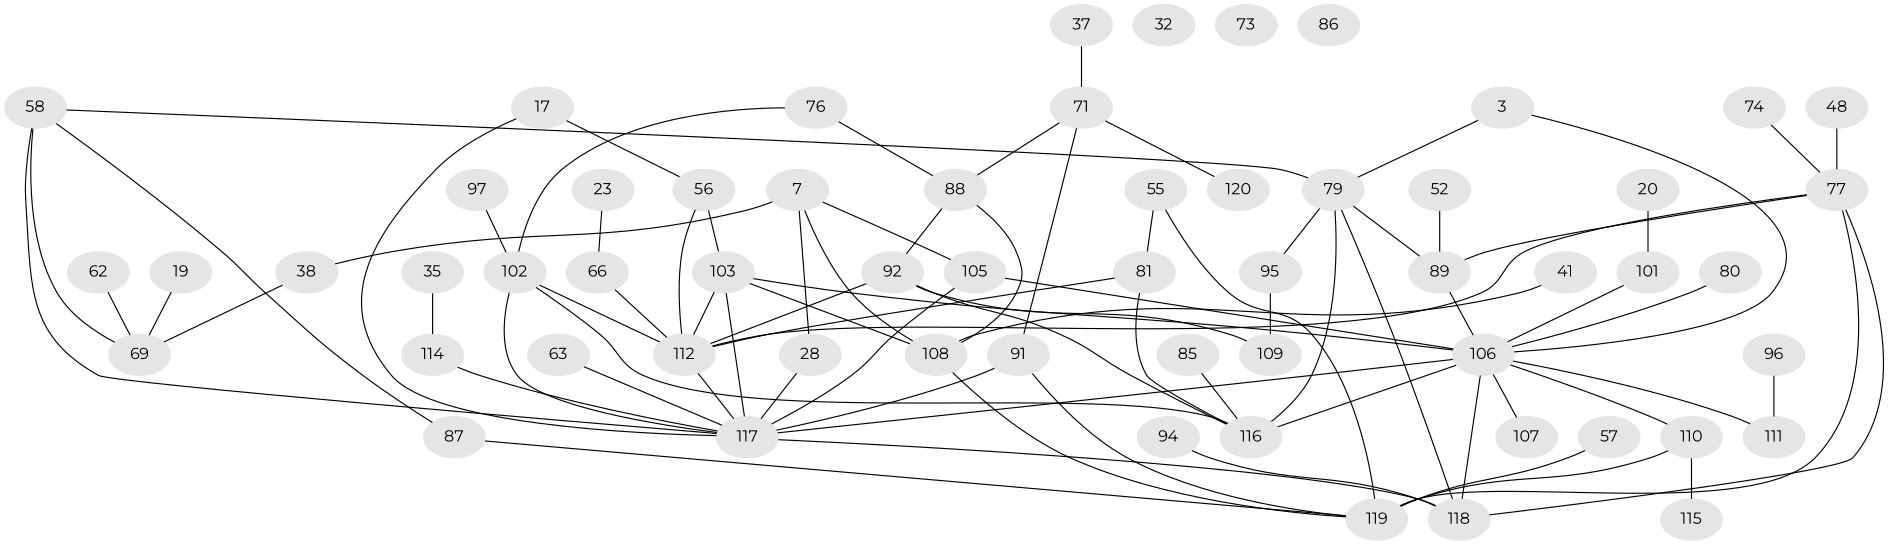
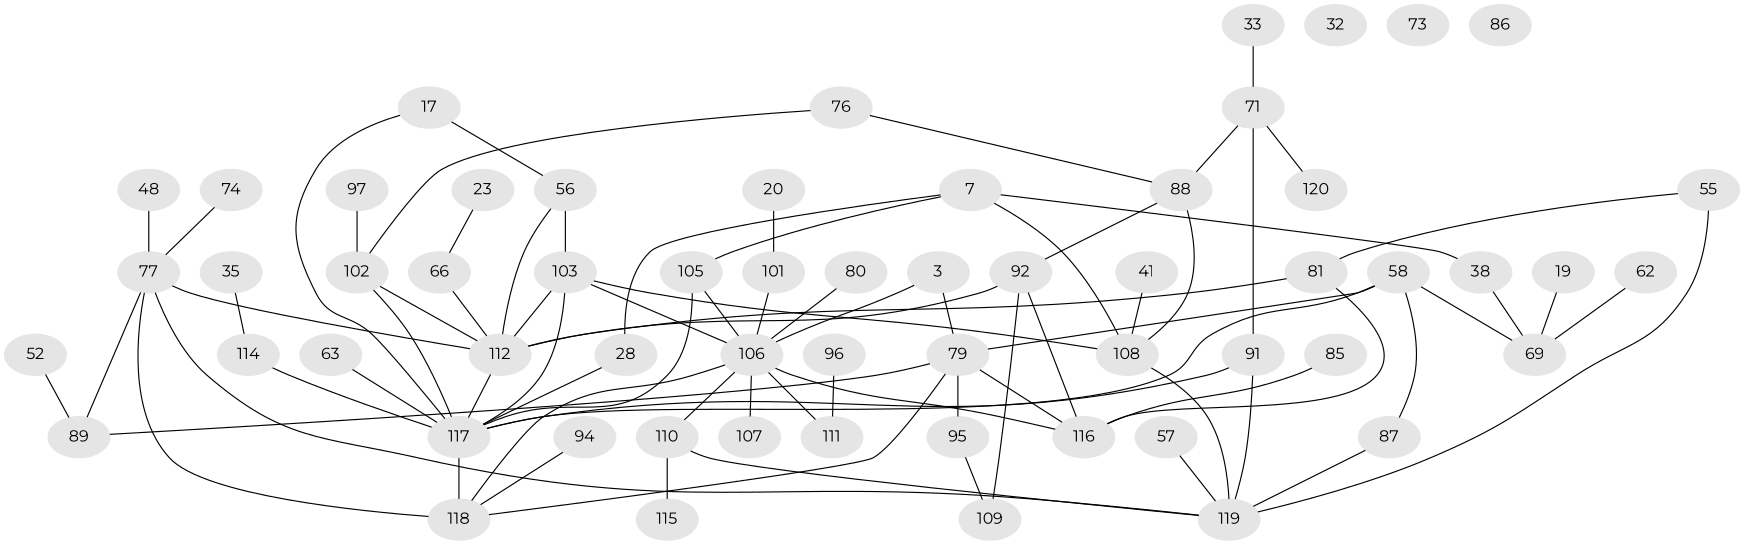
node "37": label "37" -> "33"
edge "89" -- "106": removed
edge "106" -- "117": removed
edge "102" -- "116": removed
